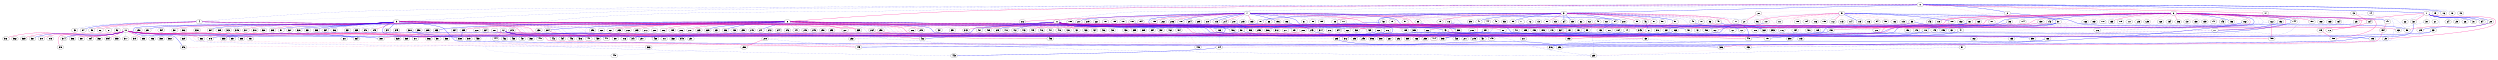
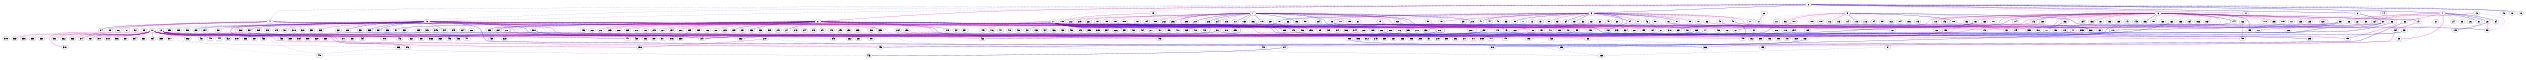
node "179": added
node "270": added
edge "9" -- "298": style dotted -> bold
